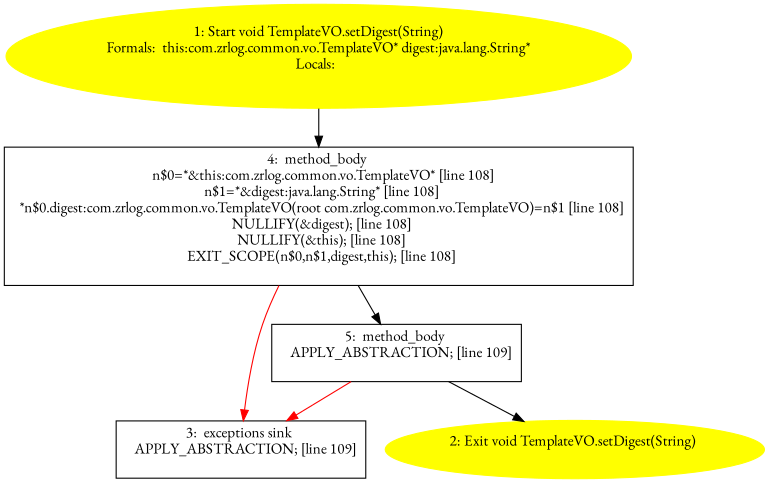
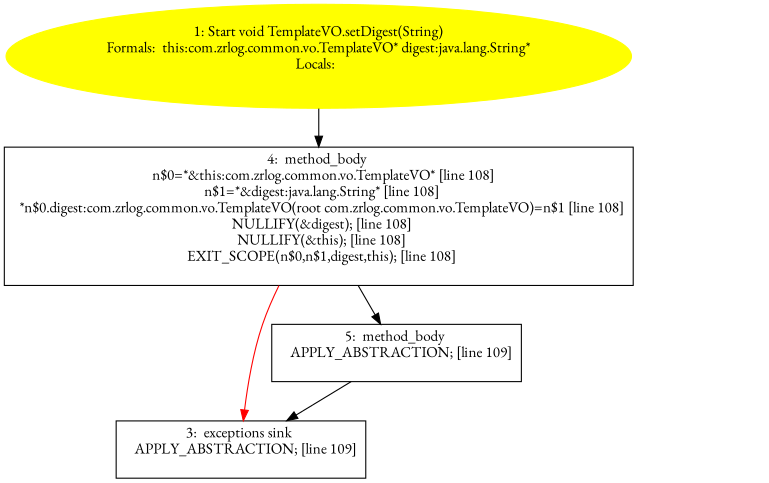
edge "5:  method_body APPLY_ABSTRACTION; [line 109]" -> "3:  exceptions sink APPLY_ABSTRACTION; [line 109]": color red -> black
node "2: Exit void TemplateVO.setDigest(String)": removed
